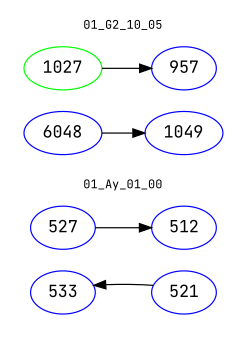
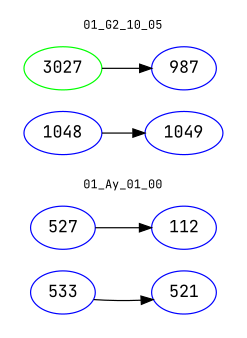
node "1027": label "1027" -> "3027"
node "957": label "957" -> "987"
node "6048": label "6048" -> "1048"
node "512": label "512" -> "112"
edge "521" -> "533": reversed
